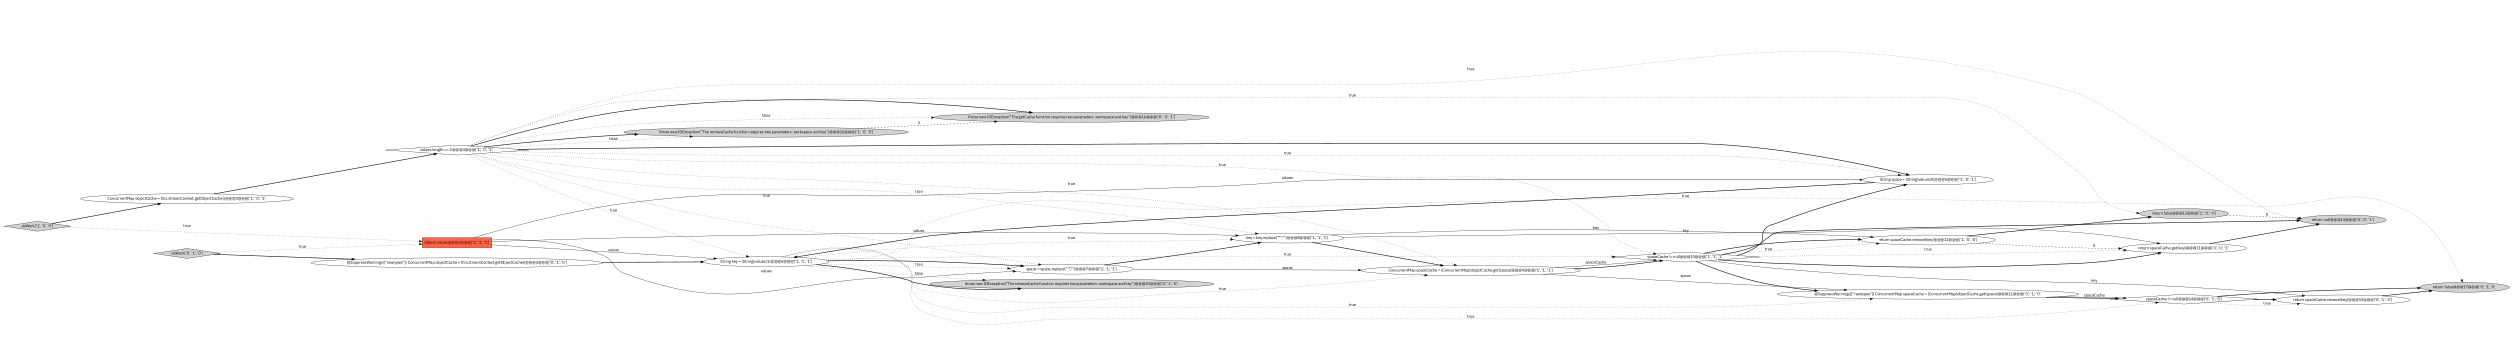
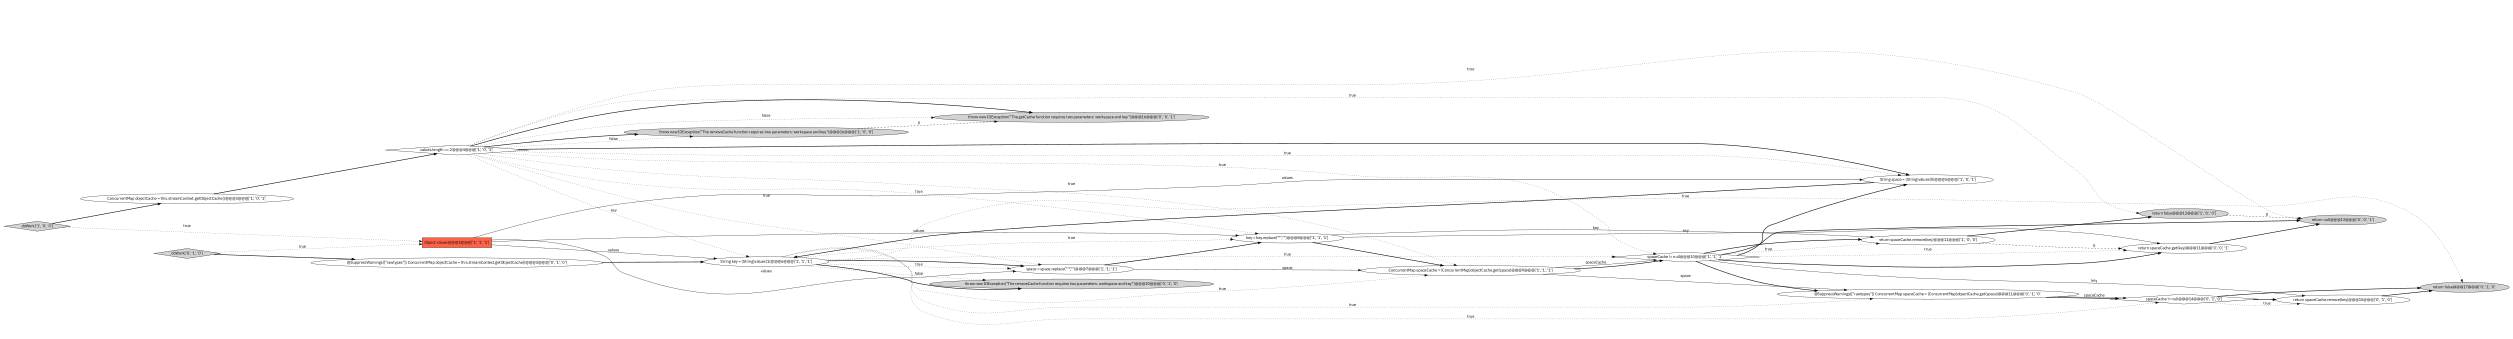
edge "values.length == 2@@@4@@@['1', '0', '1']" -> "String key = (String)values(1(@@@6@@@['1', '1', '1']": label "true" -> "key"
